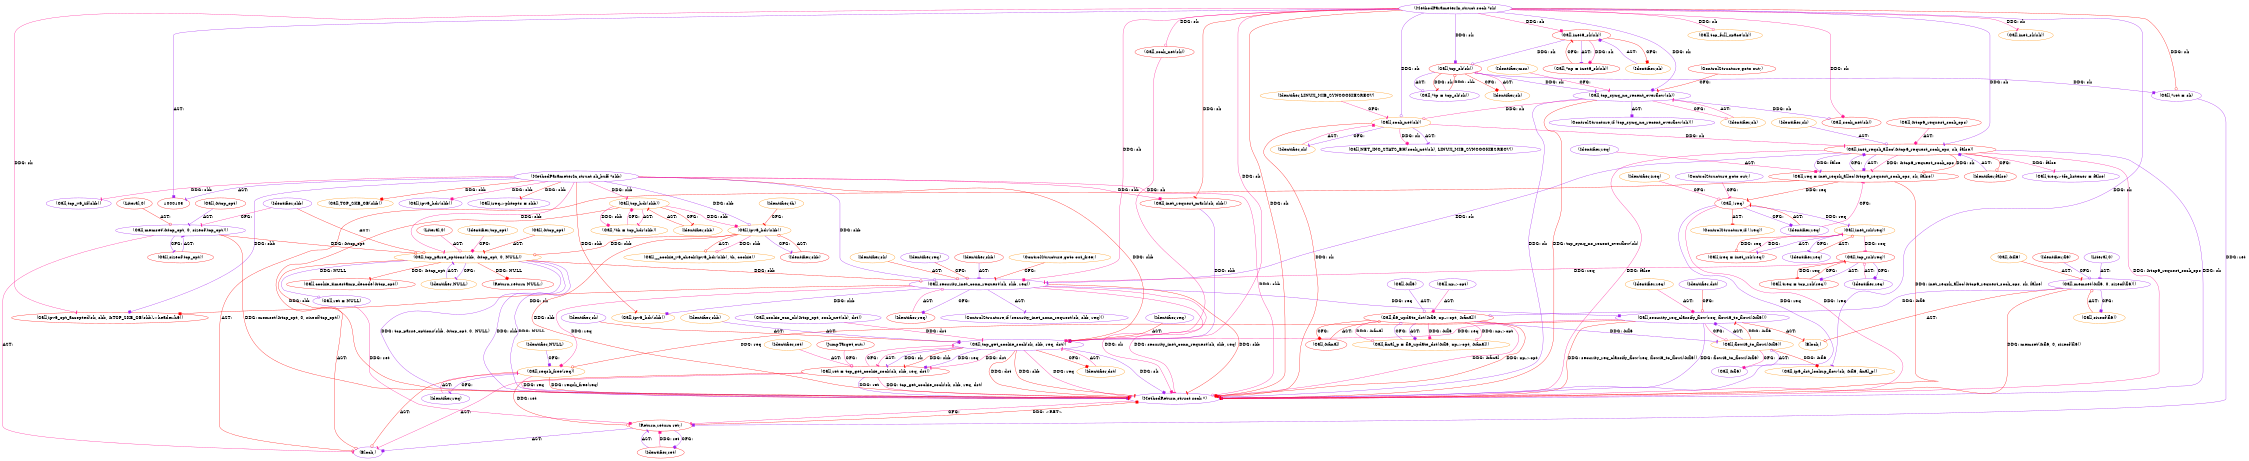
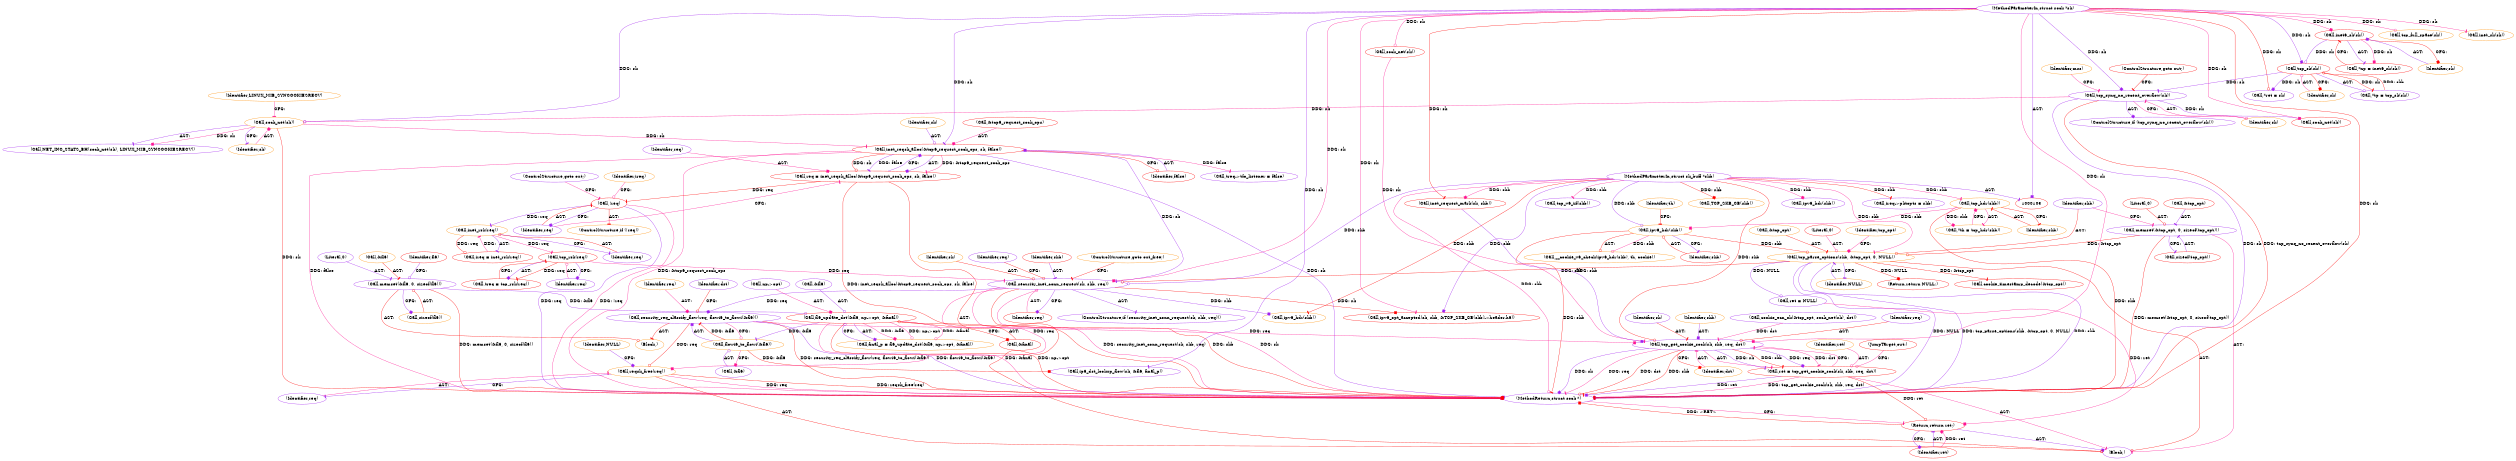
node "(Call,ip6_dst_lookup_flow(sk, &fl6, final_p))": color darkorange -> purple
edge "(Call,*ret = sk)" -> "(Return,return ret;)": removed, label "DDG: ret"
